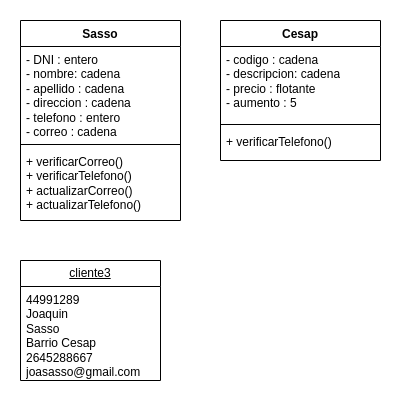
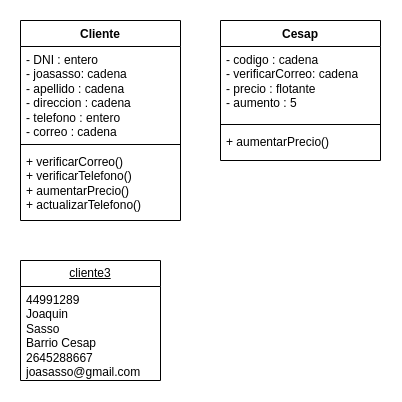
node "Sasso": label "Sasso" -> "Cliente"
node "- codigo : cadena - descripcion: cadena - precio : flotante - aumento : 5": label "- codigo : cadena - descripcion: cadena - precio : flotante - aumento : 5" -> "- codigo : cadena - verificarCorreo: cadena - precio : flotante - aumento : 5"
node "- DNI : entero - nombre: cadena - apellido : cadena - direccion : cadena - telefono : entero - correo : cadena": label "- DNI : entero - nombre: cadena - apellido : cadena - direccion : cadena - telefono : entero - correo : cadena" -> "- DNI : entero - joasasso: cadena - apellido : cadena - direccion : cadena - telefono : entero - correo : cadena"
node "+ verificarTelefono()": label "+ verificarTelefono()" -> "+ aumentarPrecio()"
node "+ verificarCorreo() + verificarTelefono() + actualizarCorreo() + actualizarTelefono()": label "+ verificarCorreo() + verificarTelefono() + actualizarCorreo() + actualizarTelefono()" -> "+ verificarCorreo() + verificarTelefono() + aumentarPrecio() + actualizarTelefono()"
